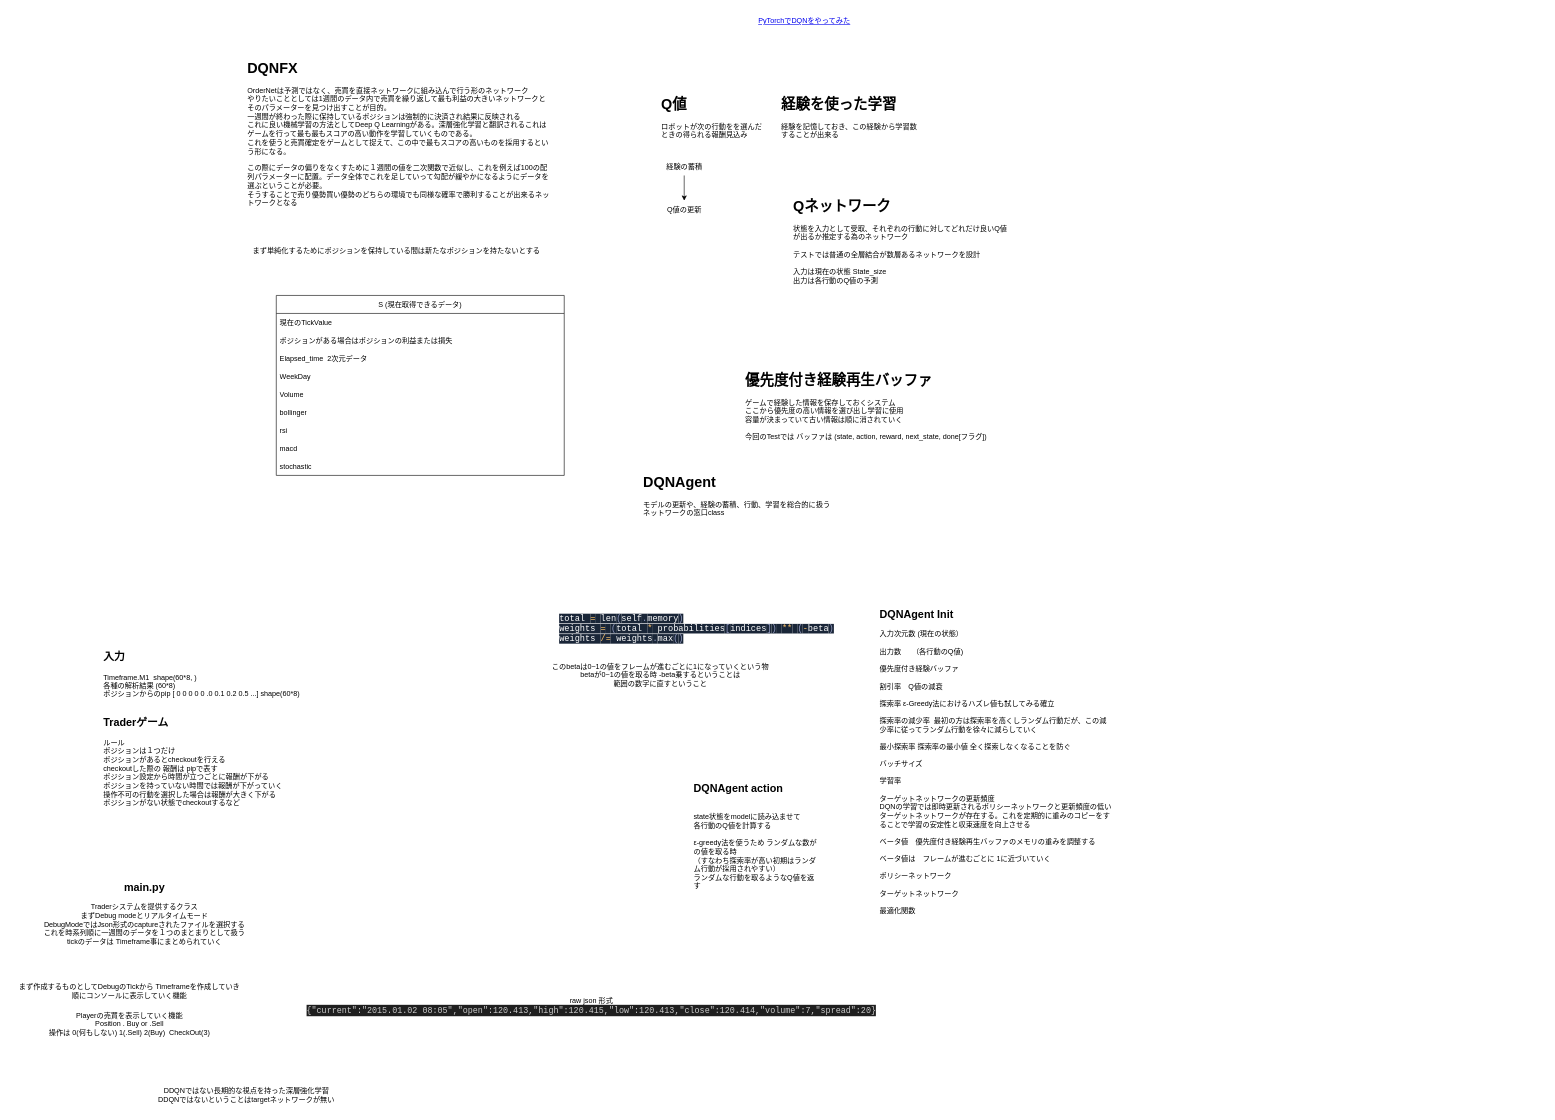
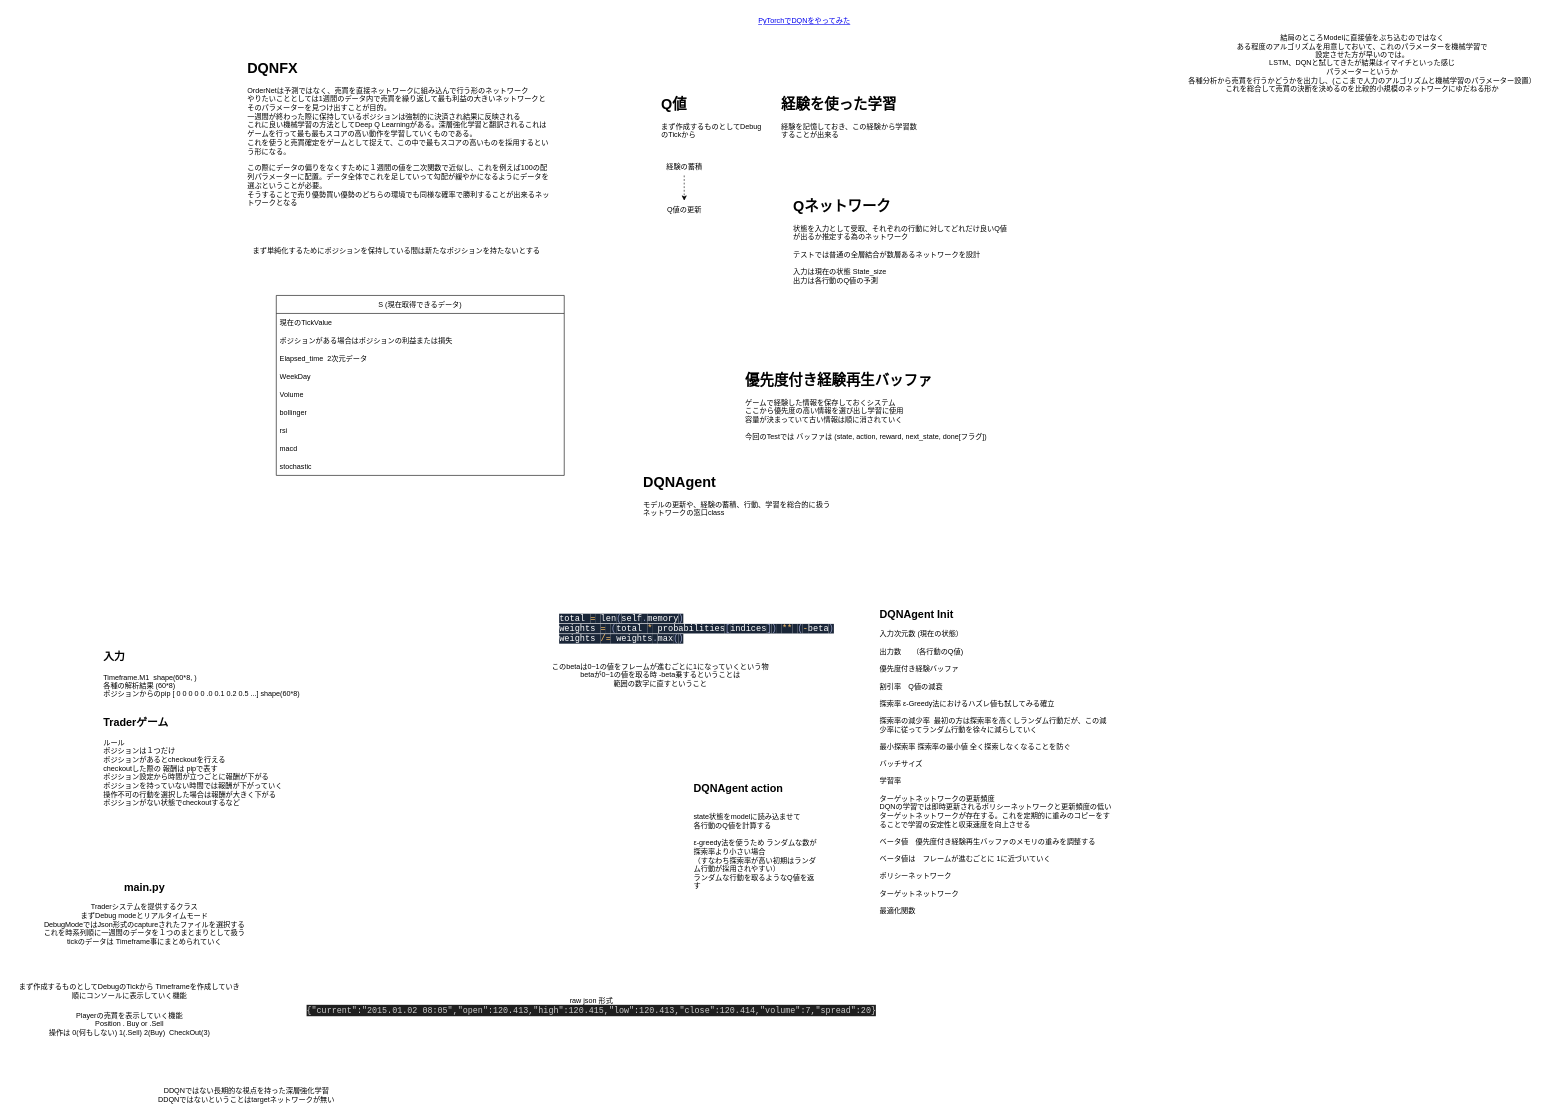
node "結局のところModelに直接値をぶち込むのではなく ある程度のアルゴリズムを用意しておいて、これのパラメーターを機械学習で 設定させた方が早いのでは。 LSTM、DQNと試してきたが結果はイマイチといった感じ パラメーターというか 各種分析から売買を行うかどうかを出力し、(ここまで人力のアルゴリズムと機械学習のパラメーター設置） これを総合して売買の決断を決めるのを比較的小規模のネットワークにゆだねる形か": added
node "Q値 ロボットが次の行動をを選んだときの得られる報酬見込み": label "Q値 ロボットが次の行動をを選んだときの得られる報酬見込み" -> "Q値 まず作成するものとしてDebugのTickから"
edge "経験の蓄積" -> "Q値の更新": style solid -> dashed
node "DQNAgent action state状態をmodelに読み込ませて 各行動のQ値を計算する ε-greedy法を使うため ランダムな数が の値を取る時 （すなわち探索率が高い初期はランダム行動が採用されやすい） ランダムな行動を取るようなQ値を返す": label "DQNAgent action state状態をmodelに読み込ませて 各行動のQ値を計算する ε-greedy法を使うため ランダムな数が の値を取る時 （すなわち探索率が高い初期はランダム行動が採用されやすい） ランダムな行動を取るようなQ値を返す" -> "DQNAgent action state状態をmodelに読み込ませて 各行動のQ値を計算する ε-greedy法を使うため ランダムな数が 探索率より小さい場合 （すなわち探索率が高い初期はランダム行動が採用されやすい） ランダムな行動を取るようなQ値を返す"
